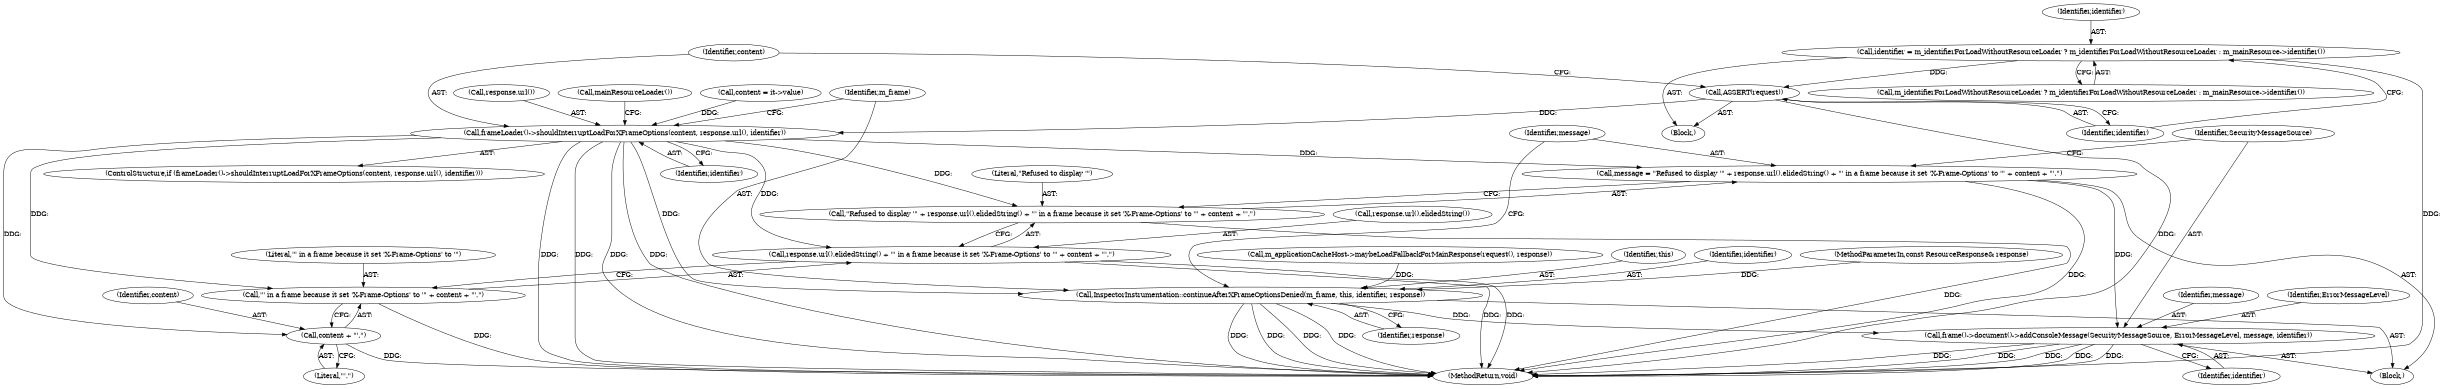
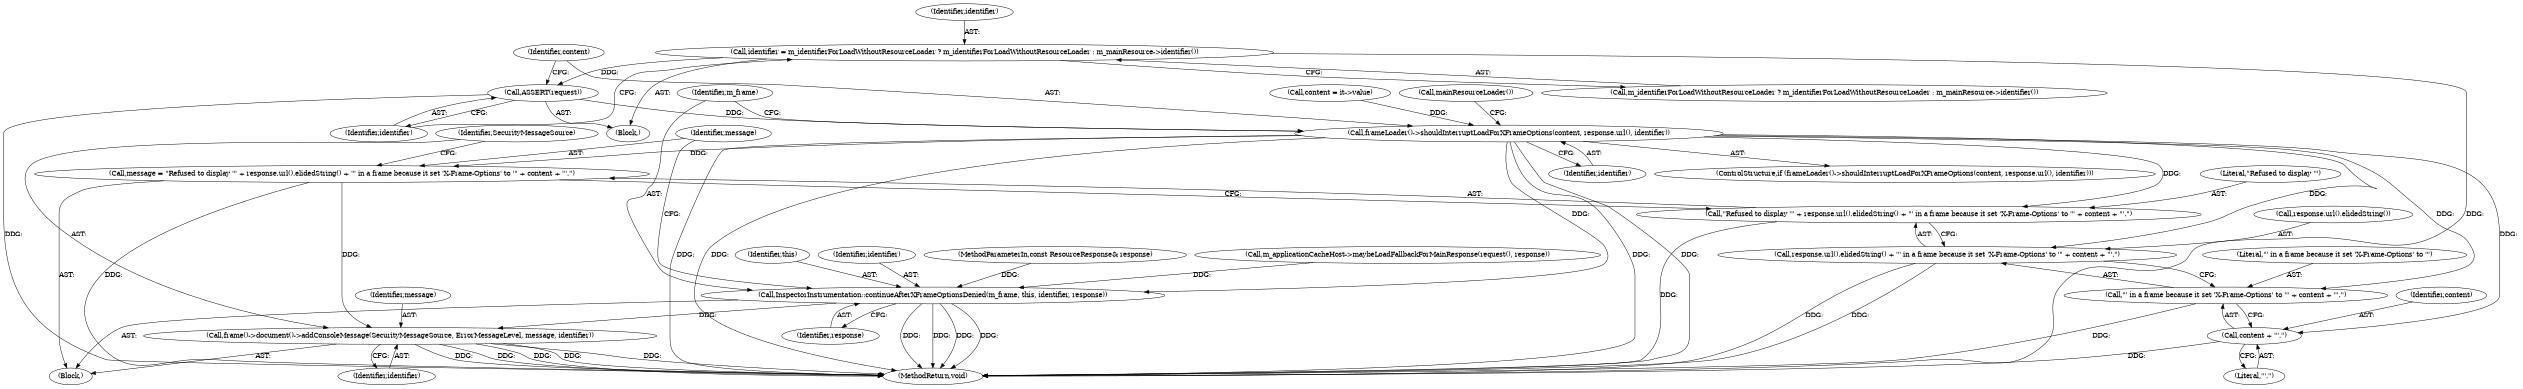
node "(Call,response.url())": removed
node "(Identifier,ErrorMessageLevel)": removed
